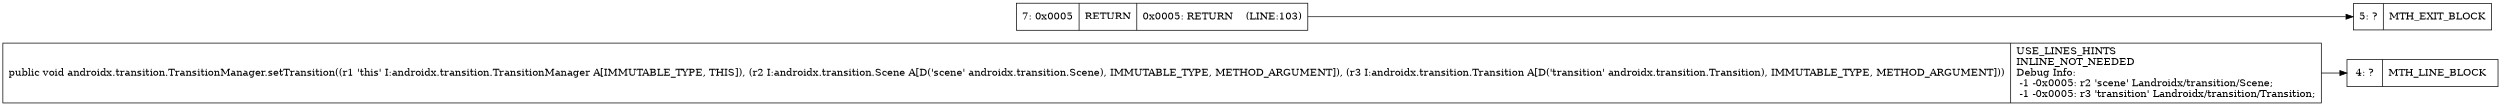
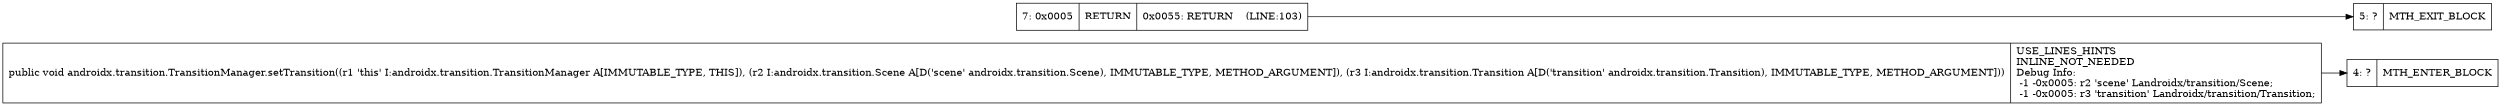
node "7: 0x0005": text "0x0005: RETURN    (LINE:103)" -> "0x0055: RETURN    (LINE:103)"
node "4: ?": text "MTH_LINE_BLOCK" -> "MTH_ENTER_BLOCK"
